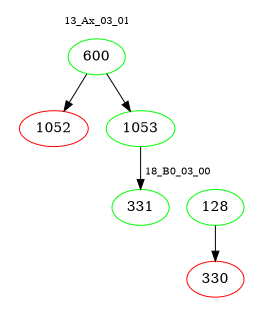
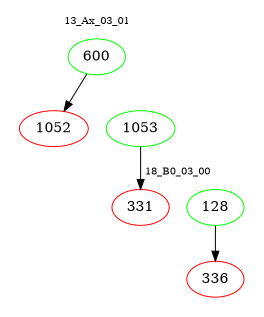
edge "600" -> "1053": removed
node "331": color green -> red
node "330": label "330" -> "336"
